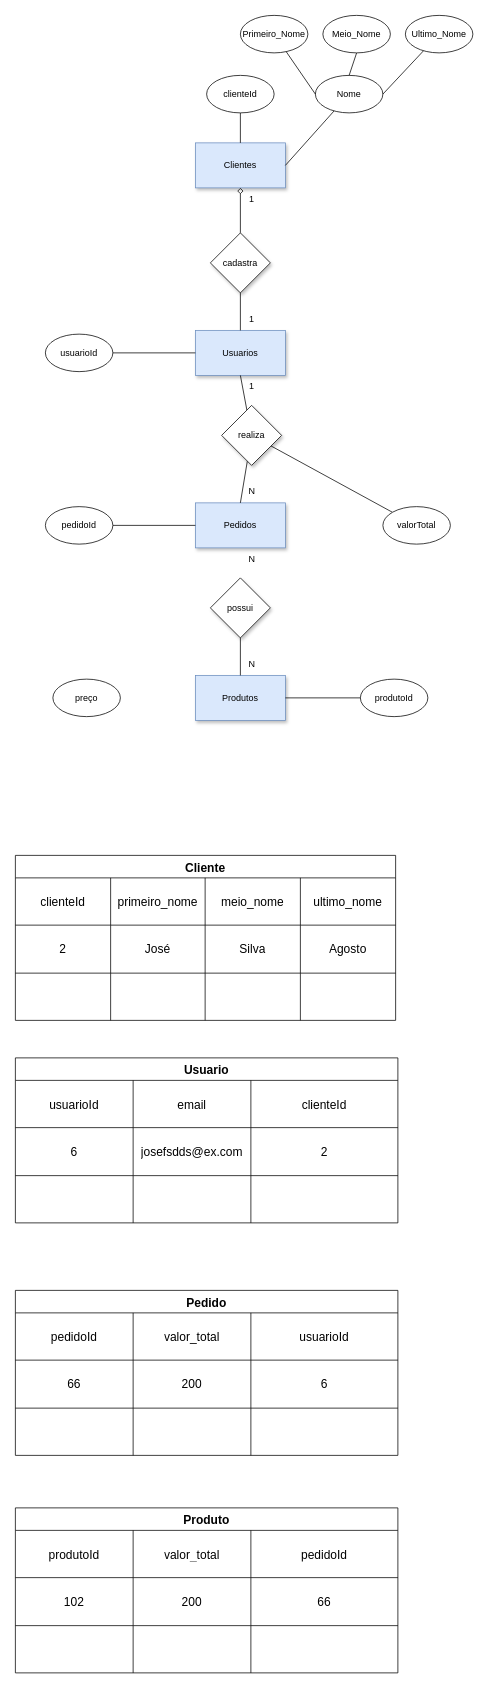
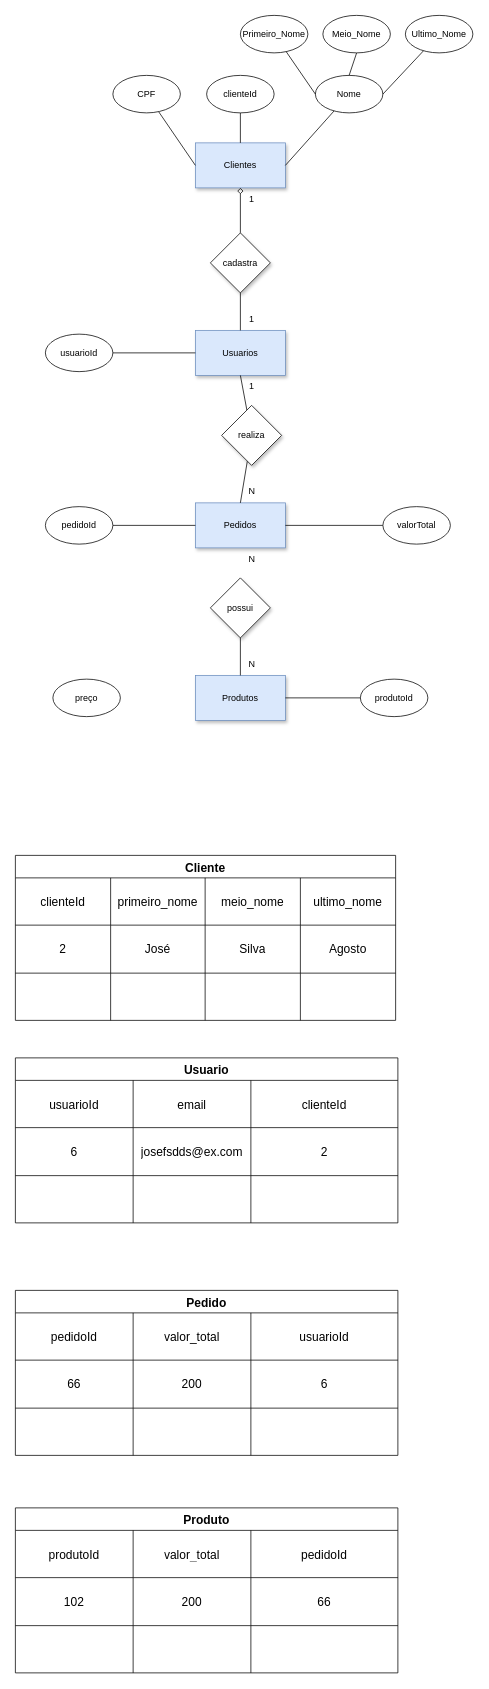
node "CPF": added
edge "CPF" -- "Clientes": added
edge "realiza" -- "valorTotal": now "Pedidos" -- "valorTotal"
